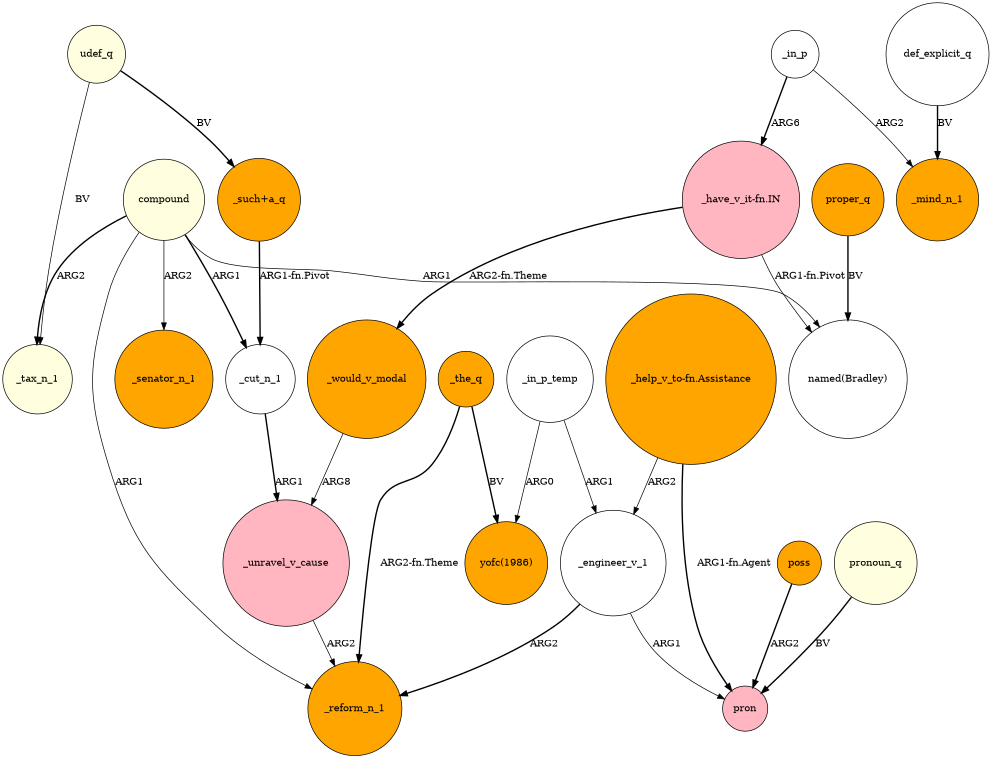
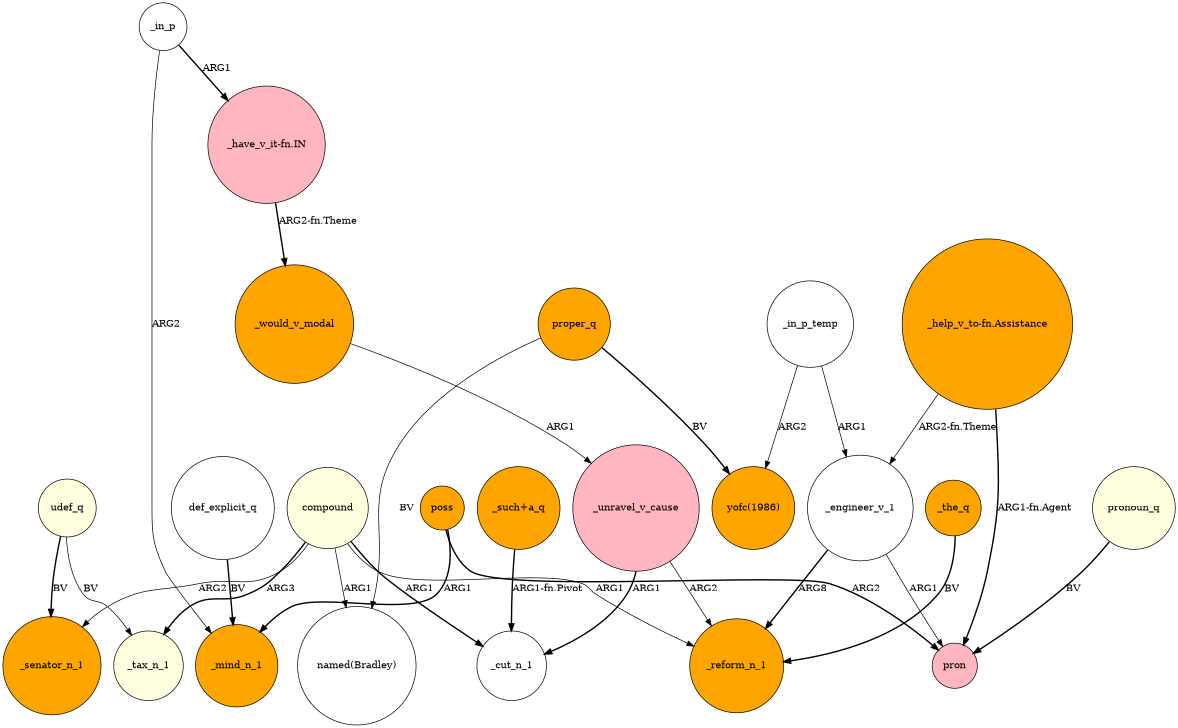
edge "udef_q" -> "_such+a_q": now "udef_q" -> "_senator_n_1"
edge "_in_p" -> "_have_v_it-fn.IN": label "ARG6" -> "ARG1"
edge "proper_q" -> "named(Bradley)": style bold -> solid
edge "compound" -> "_tax_n_1": label "ARG2" -> "ARG3"
edge "_have_v_it-fn.IN" -> "named(Bradley)": removed, label "ARG1-fn.Pivot"
edge "_cut_n_1" -> "_unravel_v_cause": reversed
edge "_the_q" -> "yofc(1986)": now "proper_q" -> "yofc(1986)"
edge "_would_v_modal" -> "_unravel_v_cause": label "ARG8" -> "ARG1"
edge "_in_p_temp" -> "yofc(1986)": label "ARG0" -> "ARG2"
edge "_help_v_to-fn.Assistance" -> "_engineer_v_1": label "ARG2" -> "ARG2-fn.Theme"
edge "_the_q" -> "_reform_n_1": label "ARG2-fn.Theme" -> "BV"
edge "poss" -> "_mind_n_1": added, label "ARG1"
edge "_engineer_v_1" -> "_reform_n_1": label "ARG2" -> "ARG8"
